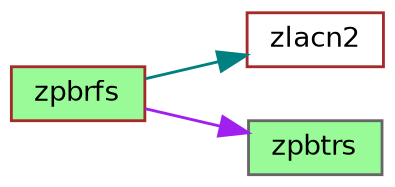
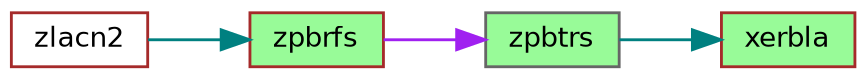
node "xerbla": added
edge "zpbrfs" -> "zlacn2": reversed
